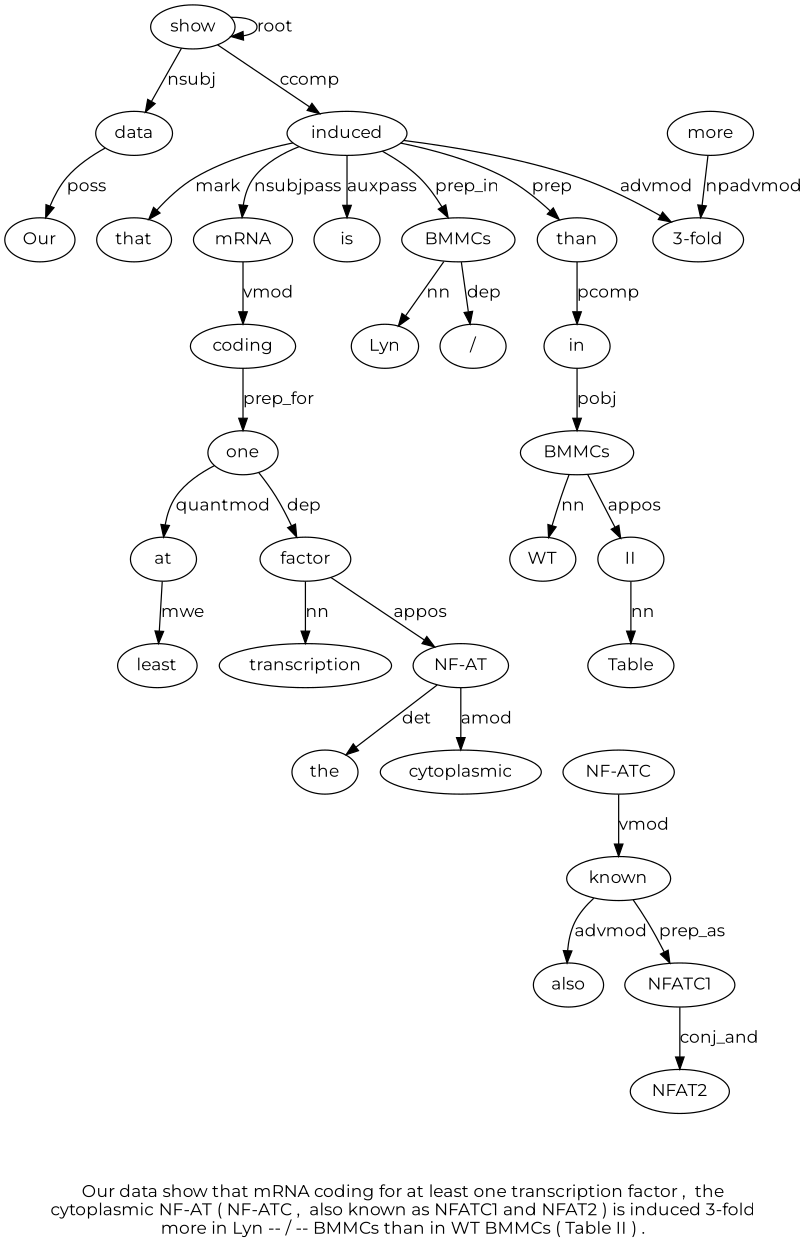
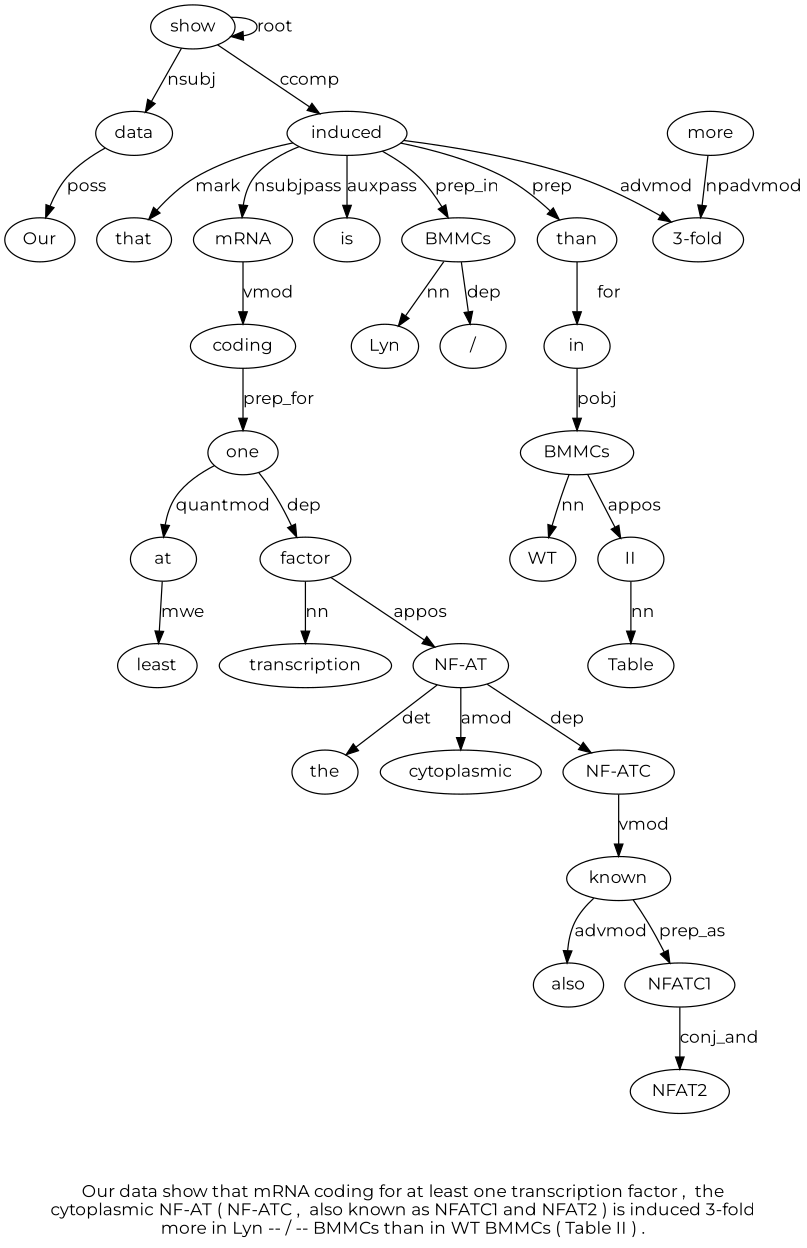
edge "than" -> "in": label "pcomp" -> "for"
edge "NF-AT" -> "NF-ATC": added, label "dep"
